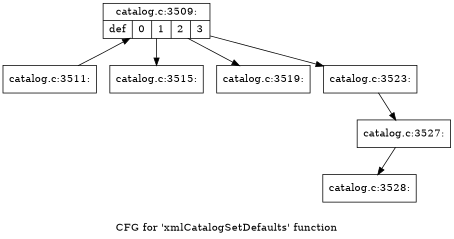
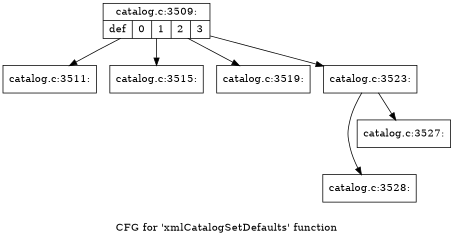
edge "catalog.c:3511:" -> "catalog.c:3509:": reversed
edge "catalog.c:3527:" -> "catalog.c:3528:": now "catalog.c:3523:" -> "catalog.c:3528:"
